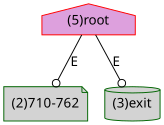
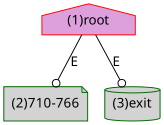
node "(5)root": label "(5)root" -> "(1)root"
node "(2)710-762": label "(2)710-762" -> "(2)710-766"
